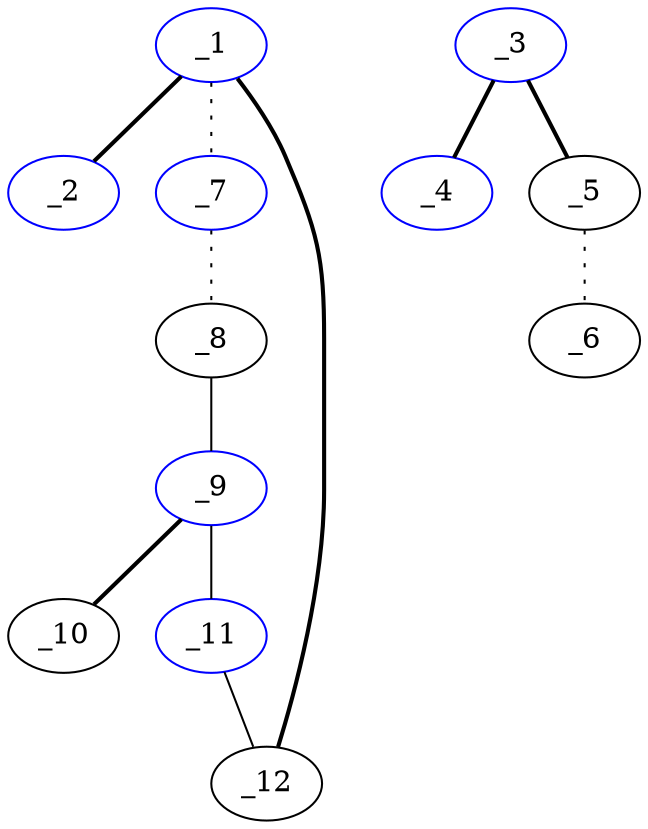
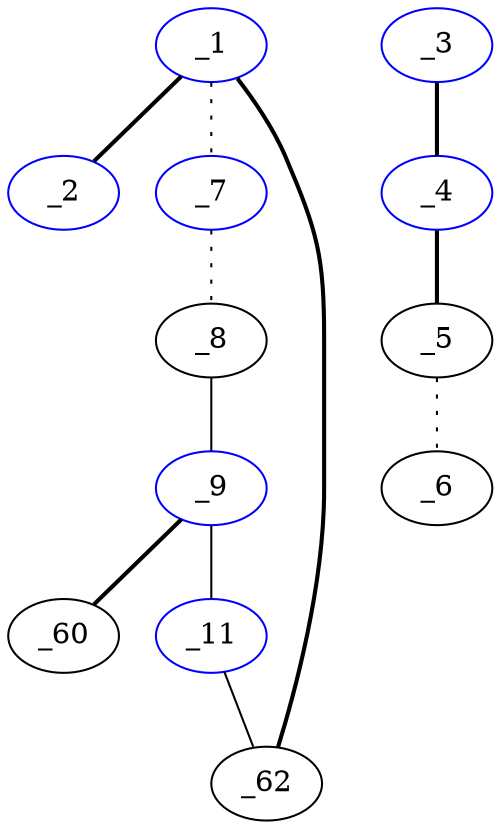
edge "_3" -- "_5": now "_4" -- "_5"
node "_10": label "_10" -> "_60"
node "_12": label "_12" -> "_62"
